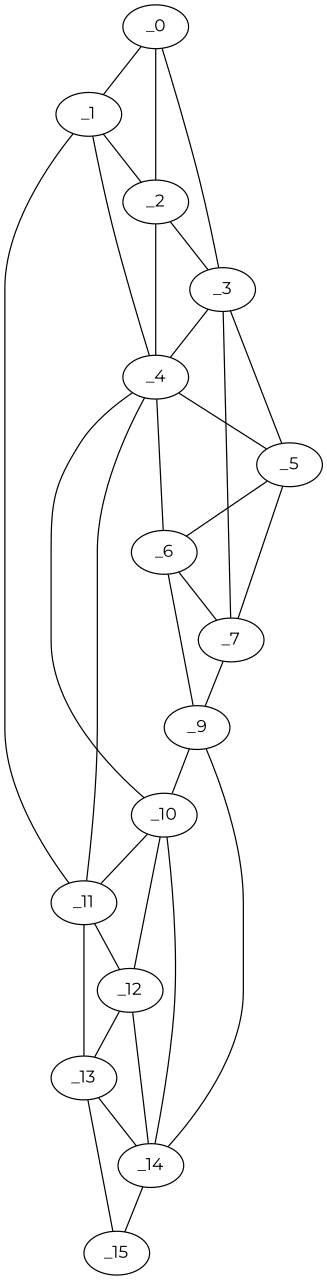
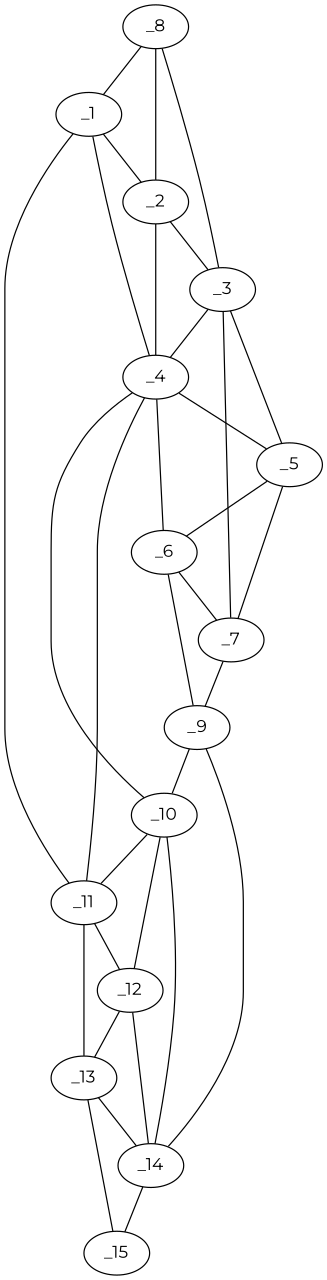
node "_0": label "_0" -> "_8"
